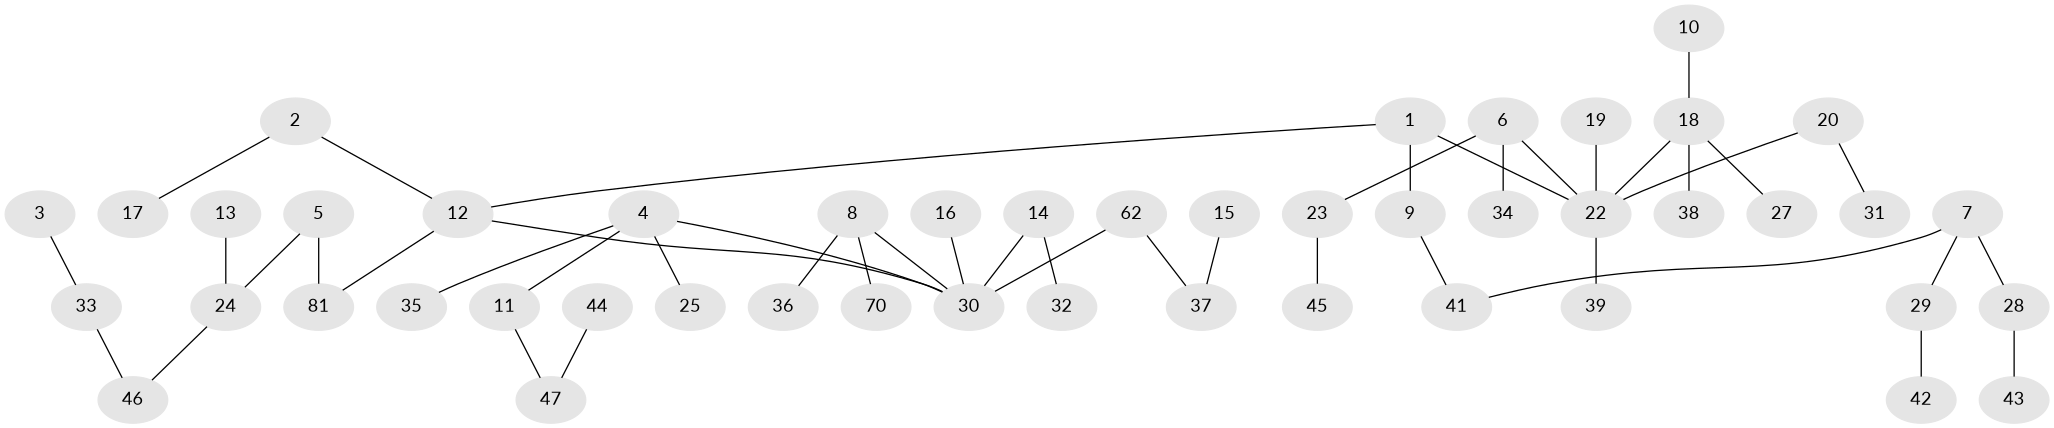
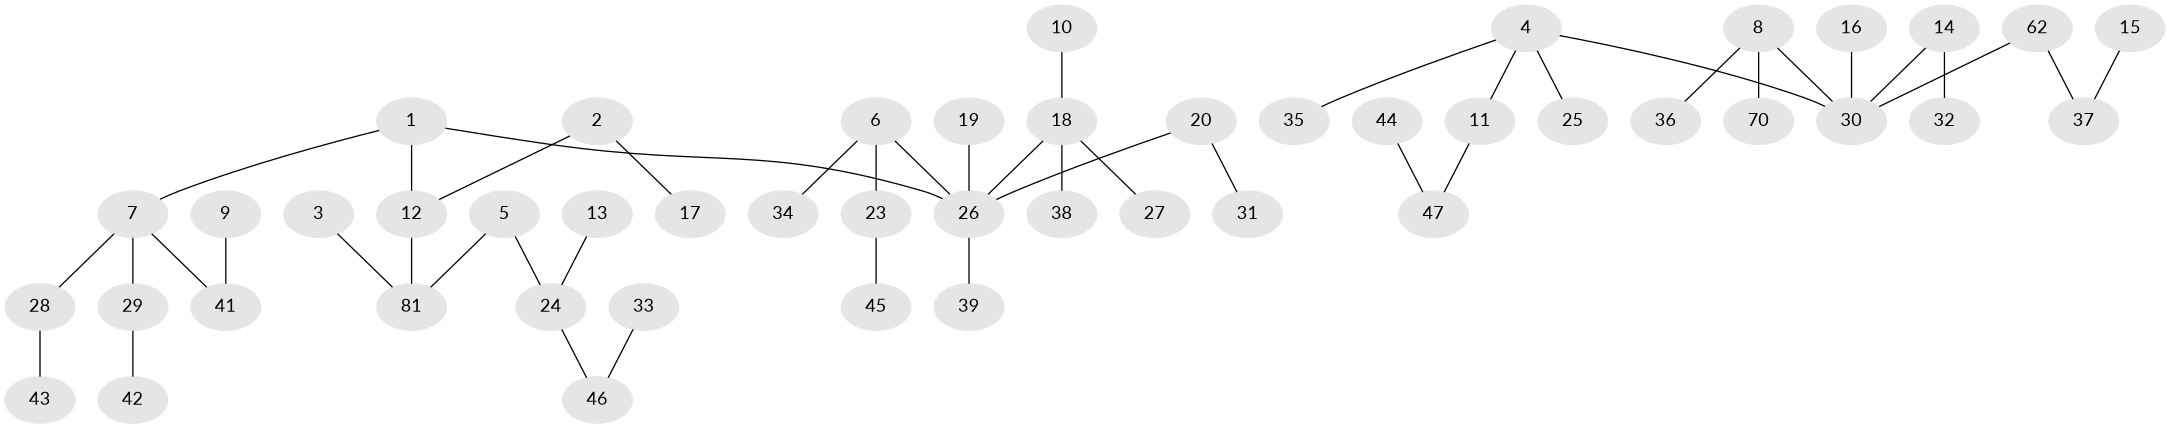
edge "1" -- "9": now "1" -- "7"
node "22": label "22" -> "26"
edge "12" -- "30": removed
edge "3" -- "33": now "3" -- "81"
